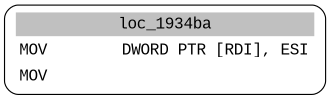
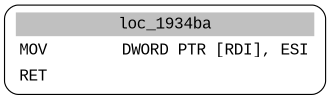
node "loc_1934ba": text "MOV" -> "RET"
